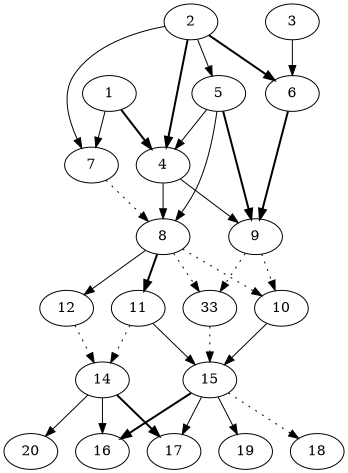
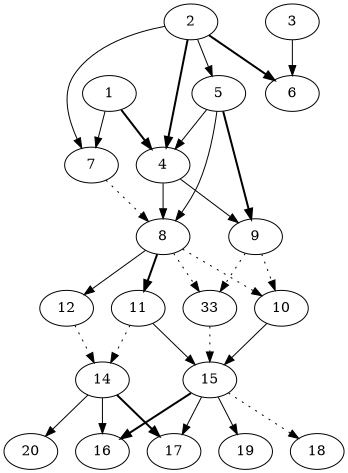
edge "6" -> "9": removed
